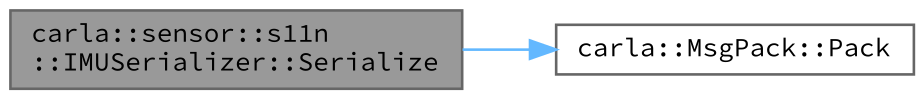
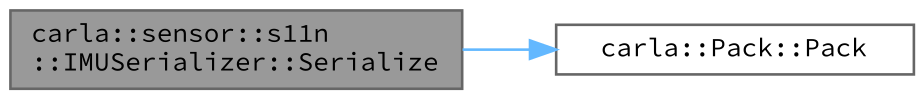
node "carla::MsgPack::Pack": label "carla::MsgPack::Pack" -> "carla::Pack::Pack"
